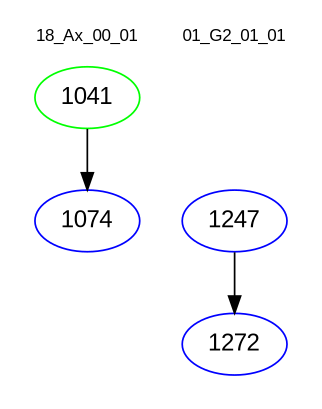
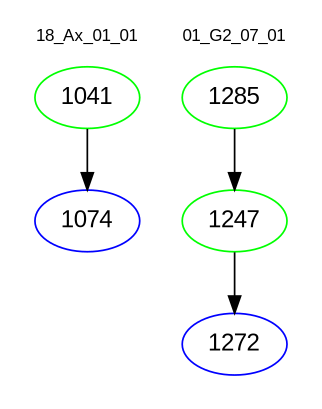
cluster "18_Ax_00_01": label "18_Ax_00_01" -> "18_Ax_01_01"
cluster "01_G2_01_01": label "01_G2_01_01" -> "01_G2_07_01"
node "1285": added
node "1247": color blue -> green
